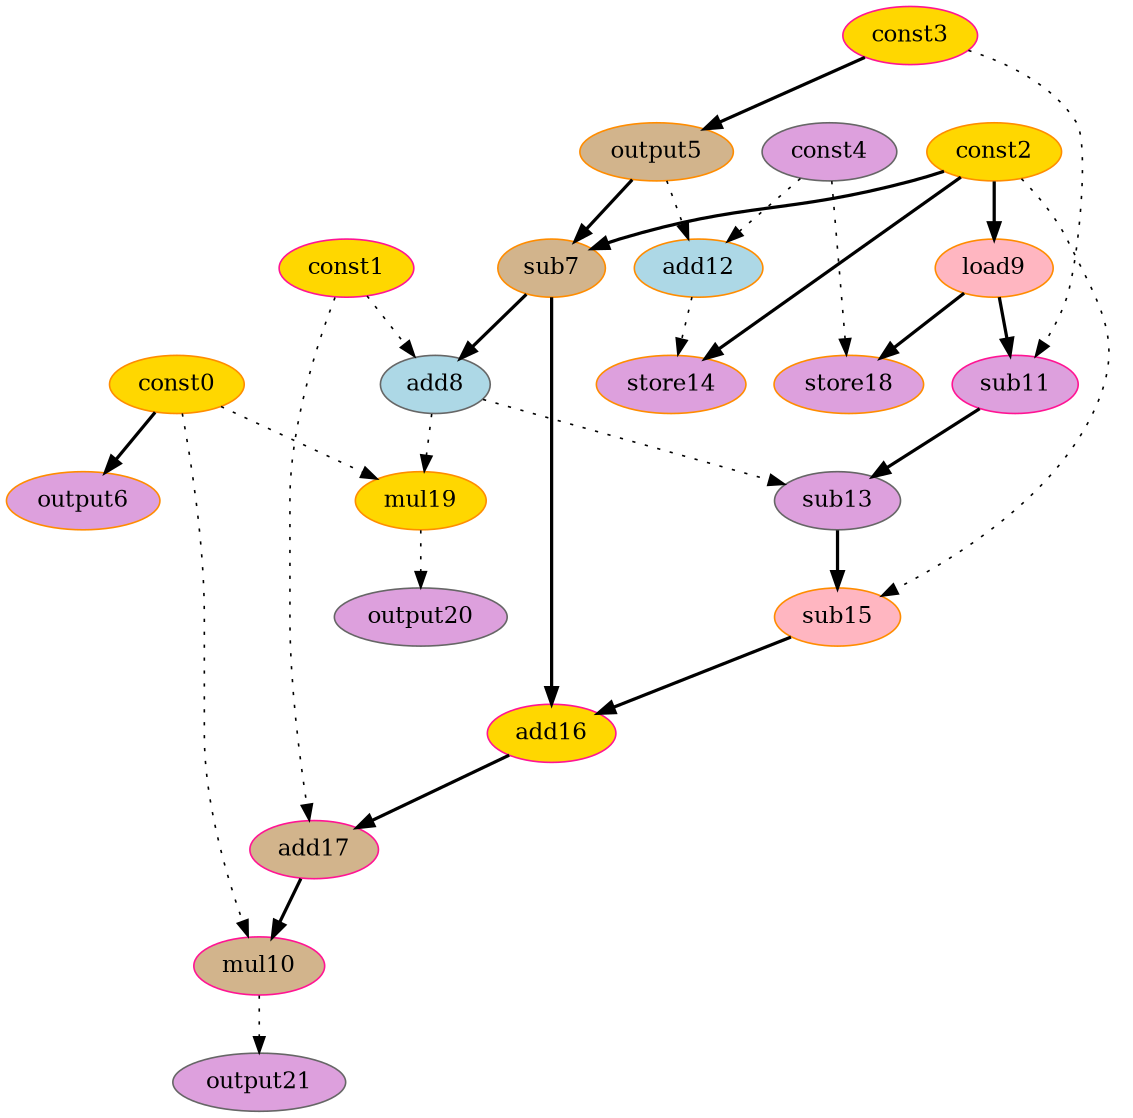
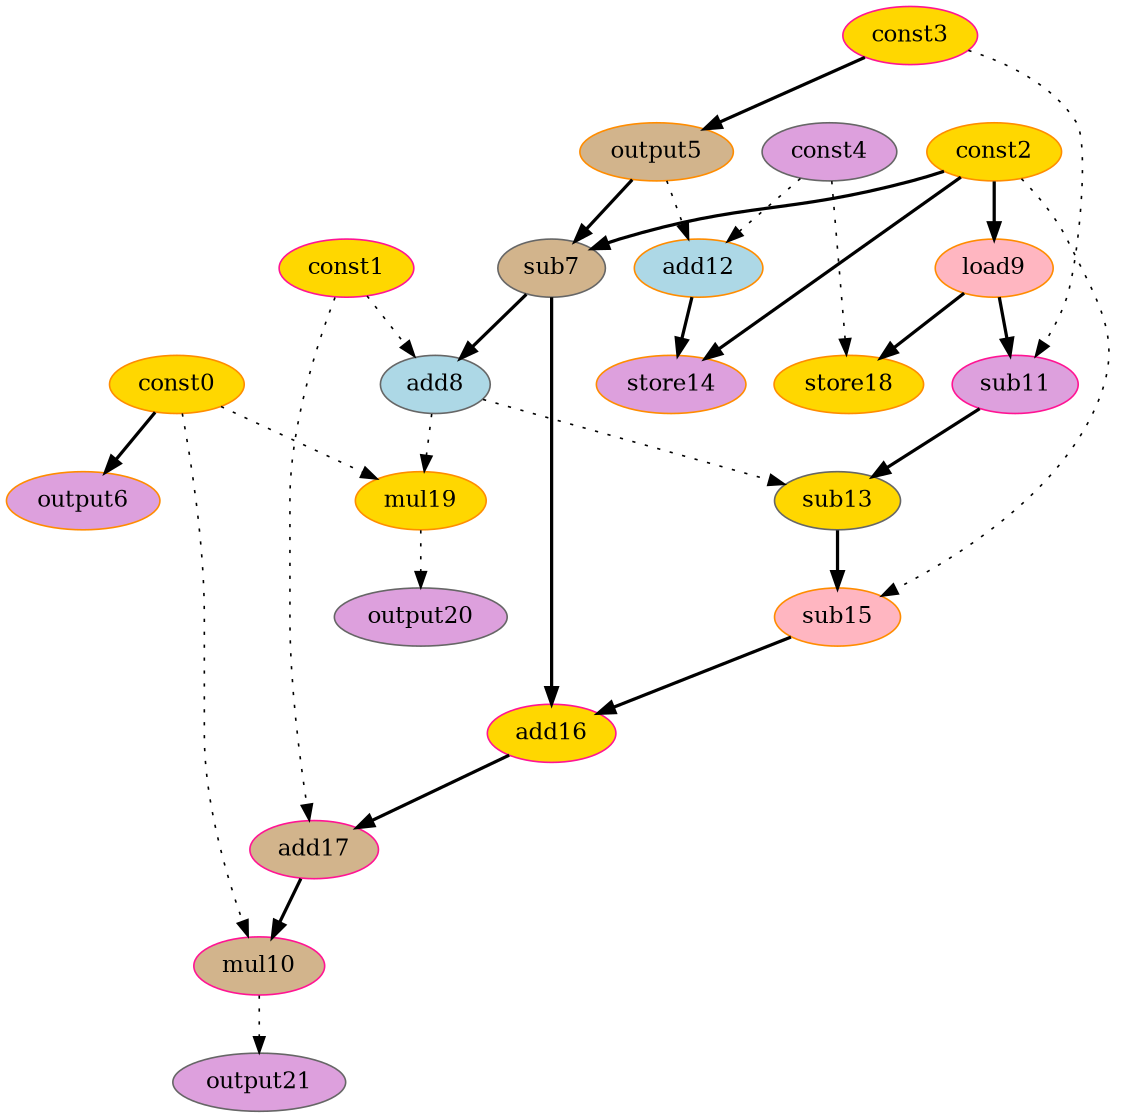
node "sub7": color darkorange -> gray40
edge "add12" -> "store14": style dotted -> bold
node "store18": fillcolor plum -> gold
node "sub13": fillcolor plum -> gold
